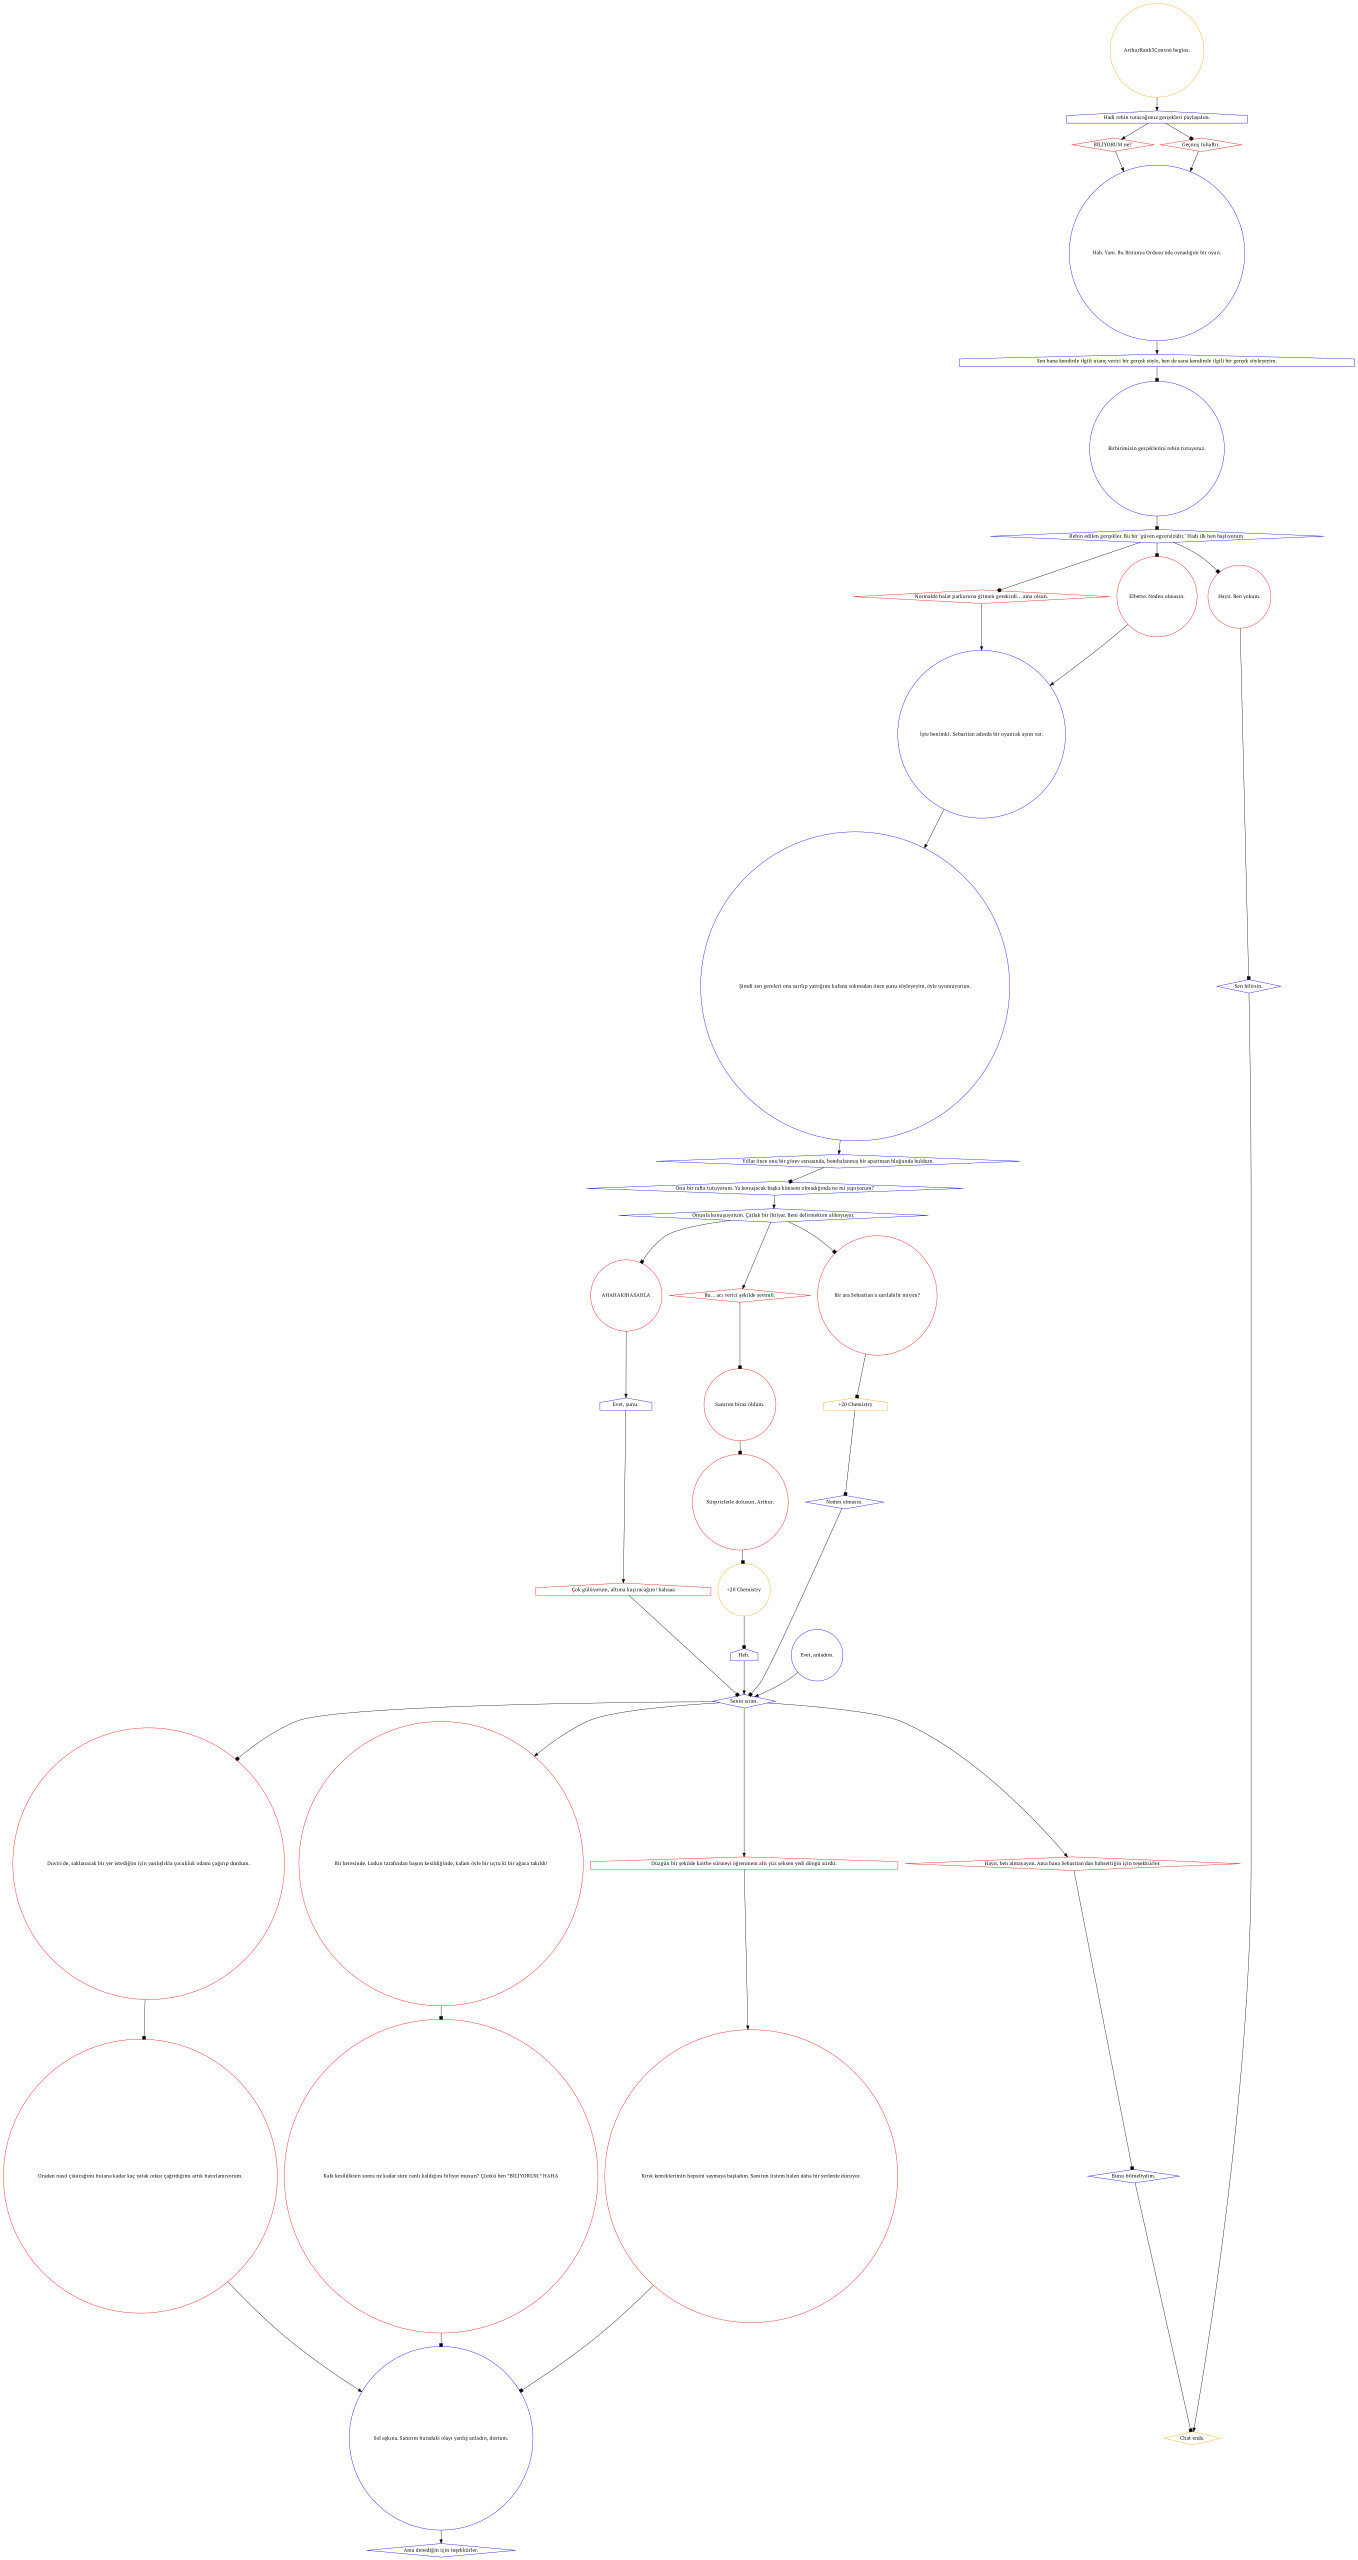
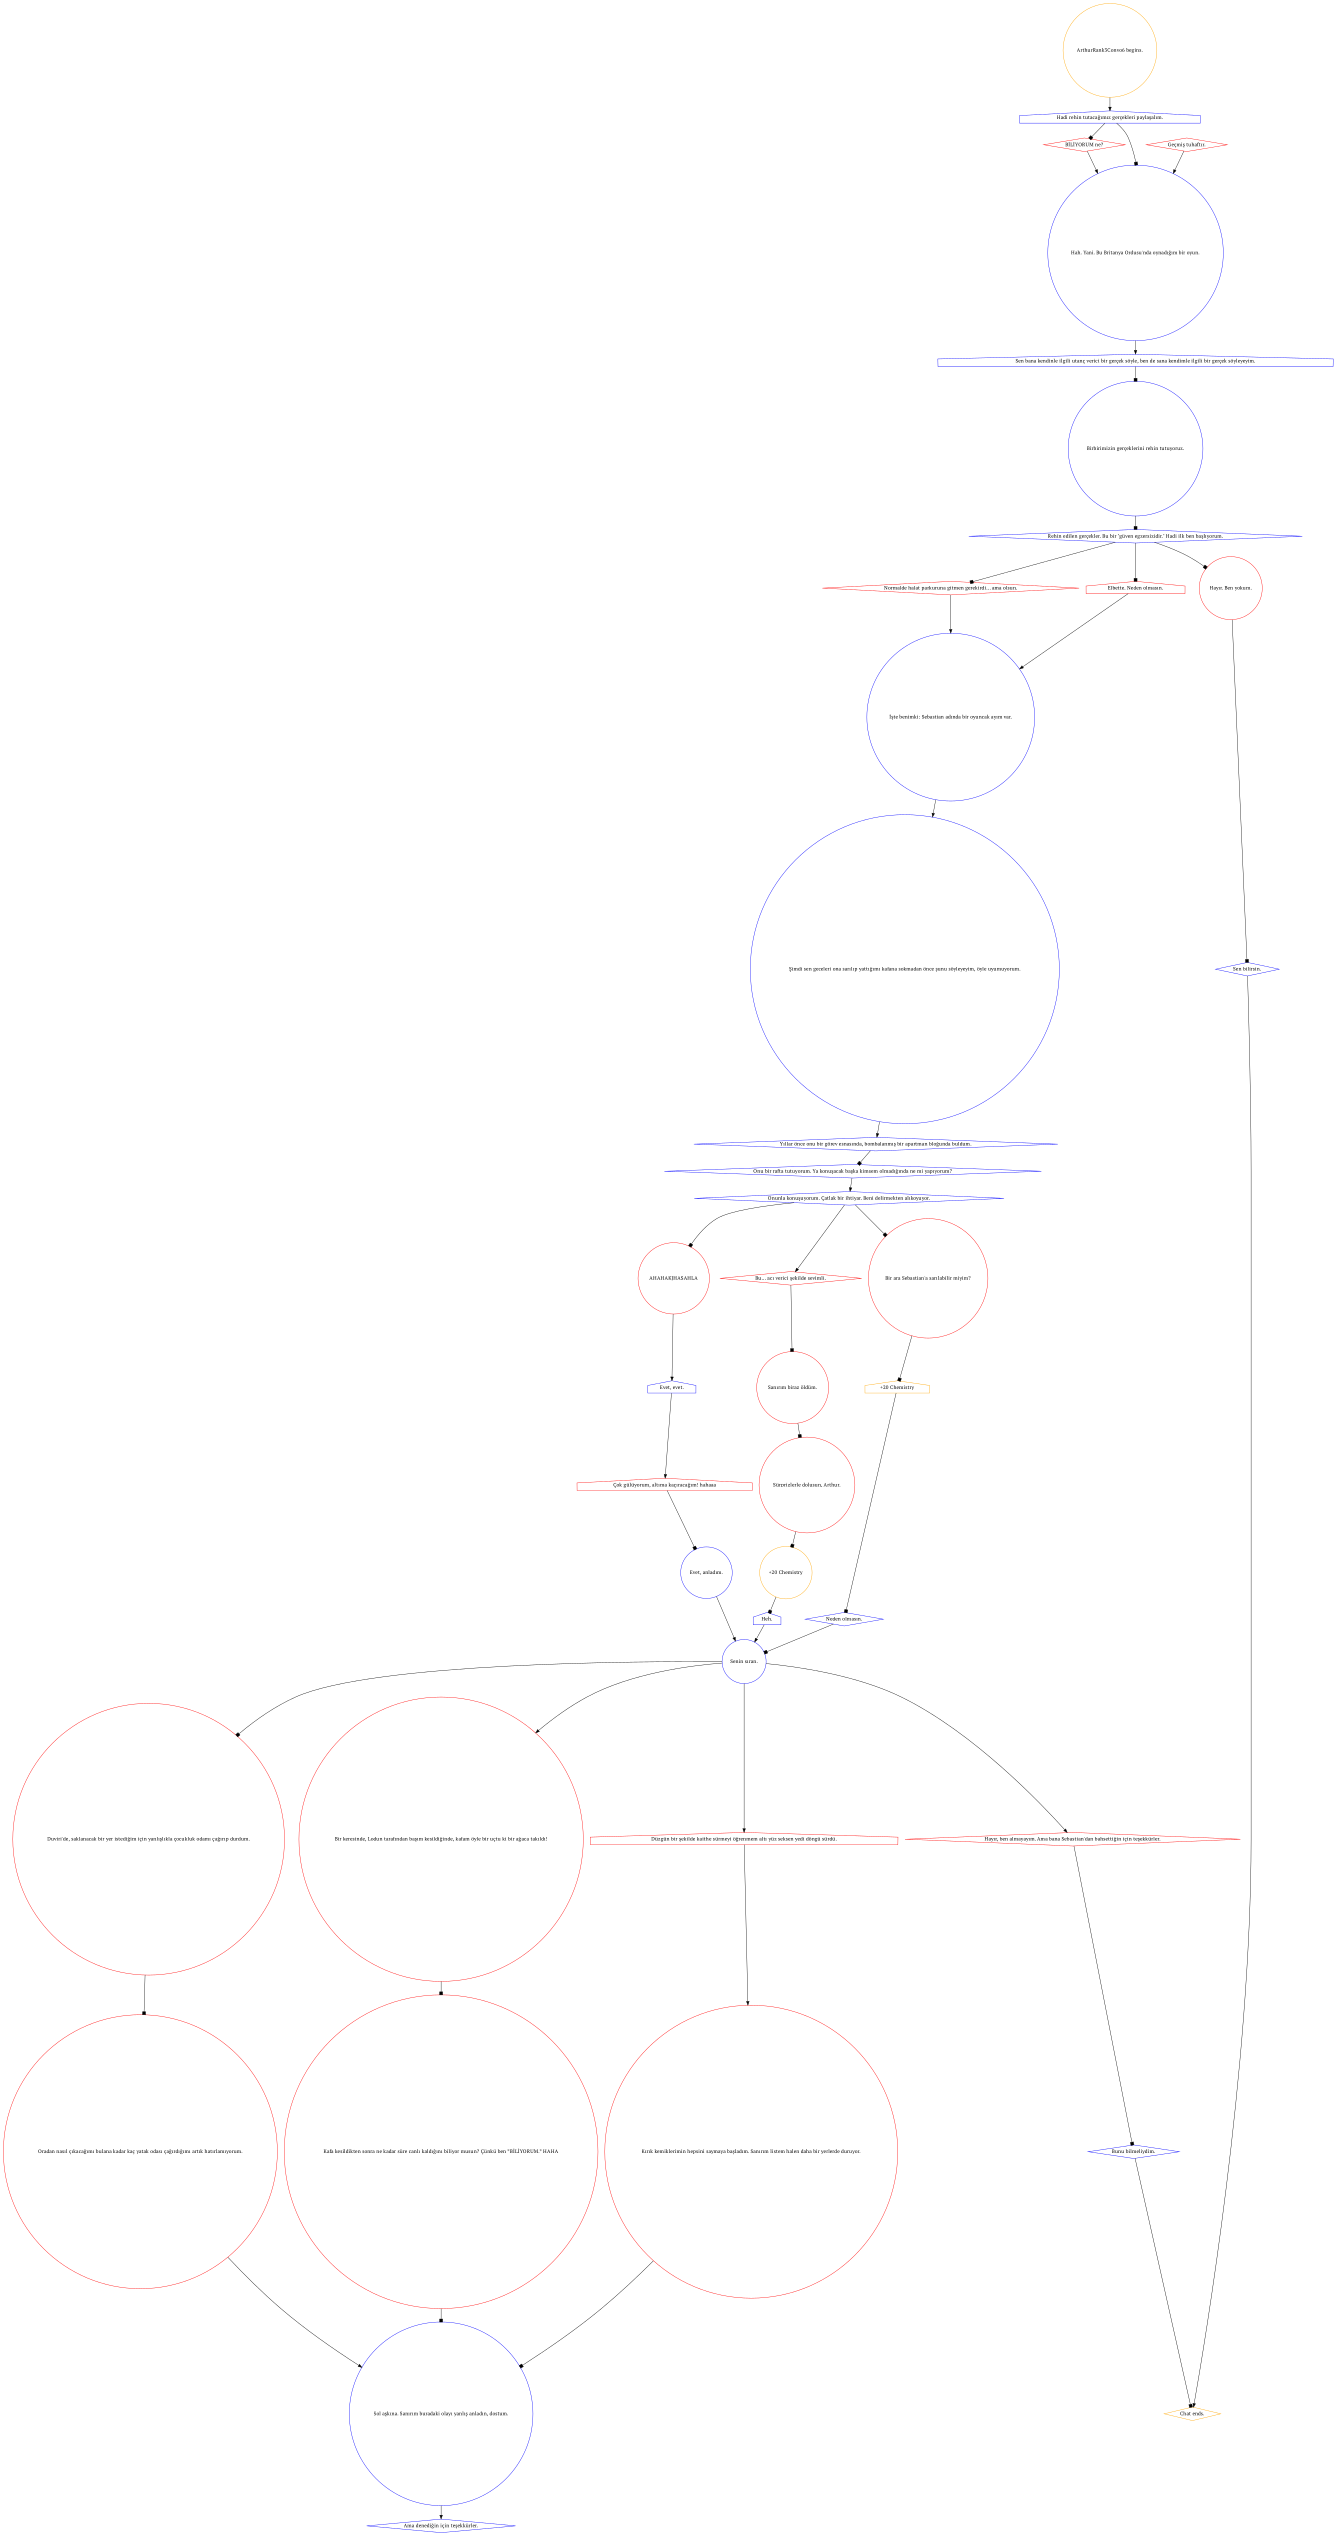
edge "Hadi rehin tutacağımız gerçekleri paylaşalım." -> "BİLİYORUM ne?": arrowhead normal -> box
edge "Hadi rehin tutacağımız gerçekleri paylaşalım." -> "Geçmiş tuhaftır.": now "Hadi rehin tutacağımız gerçekleri paylaşalım." -> "Hah. Yani. Bu Britanya Ordusu'nda oynadığım bir oyun."
node "Elbette. Neden olmasın.": shape circle -> house
node "Evet, şunu.": label "Evet, şunu." -> "Evet, evet."
edge "Çok gülüyorum, altıma kaçıracağım! hahaaa" -> "Senin sıran.": now "Çok gülüyorum, altıma kaçıracağım! hahaaa" -> "Evet, anladım."
node "Senin sıran.": shape diamond -> circle
